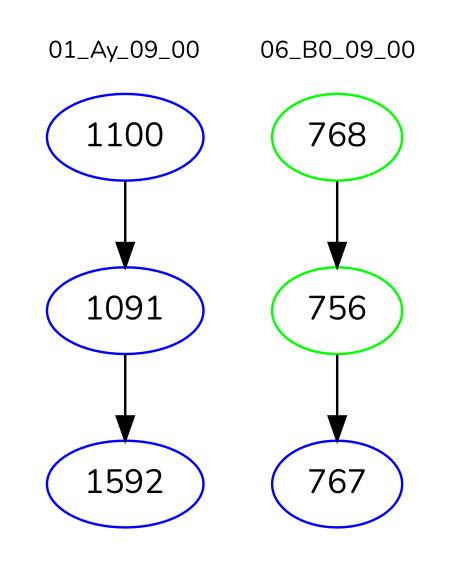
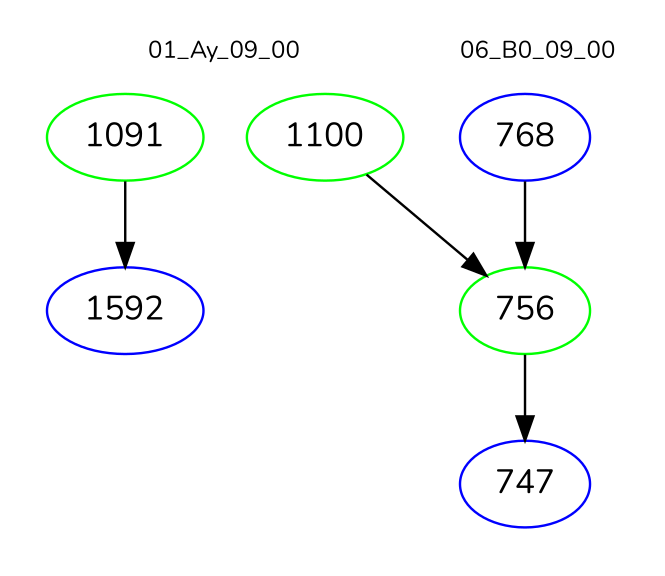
node "1100": color blue -> green
node "768": color green -> blue
edge "1100" -> "1091": now "1100" -> "756"
node "1091": color blue -> green
node "767": label "767" -> "747"
